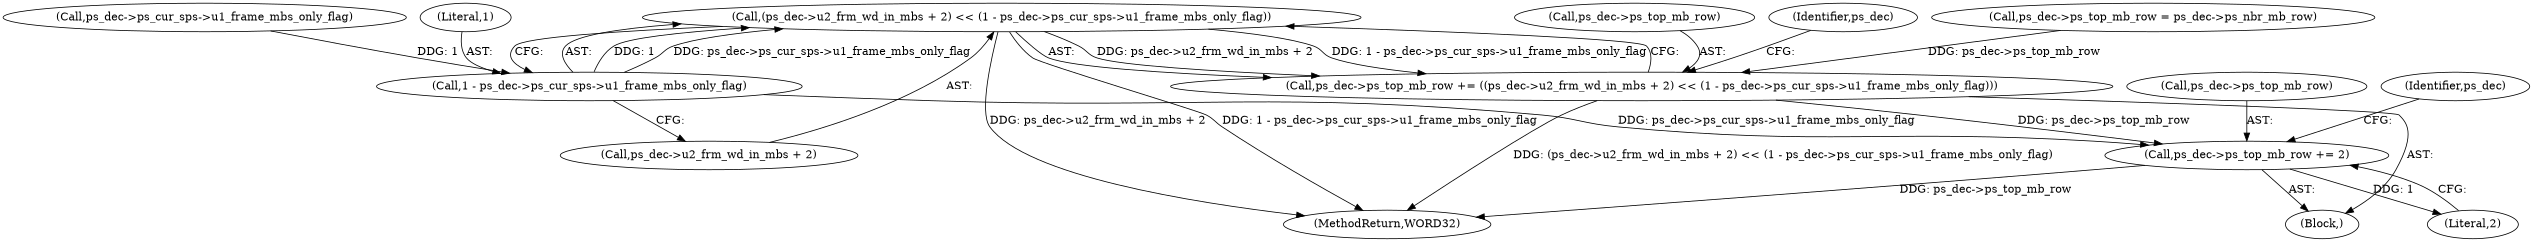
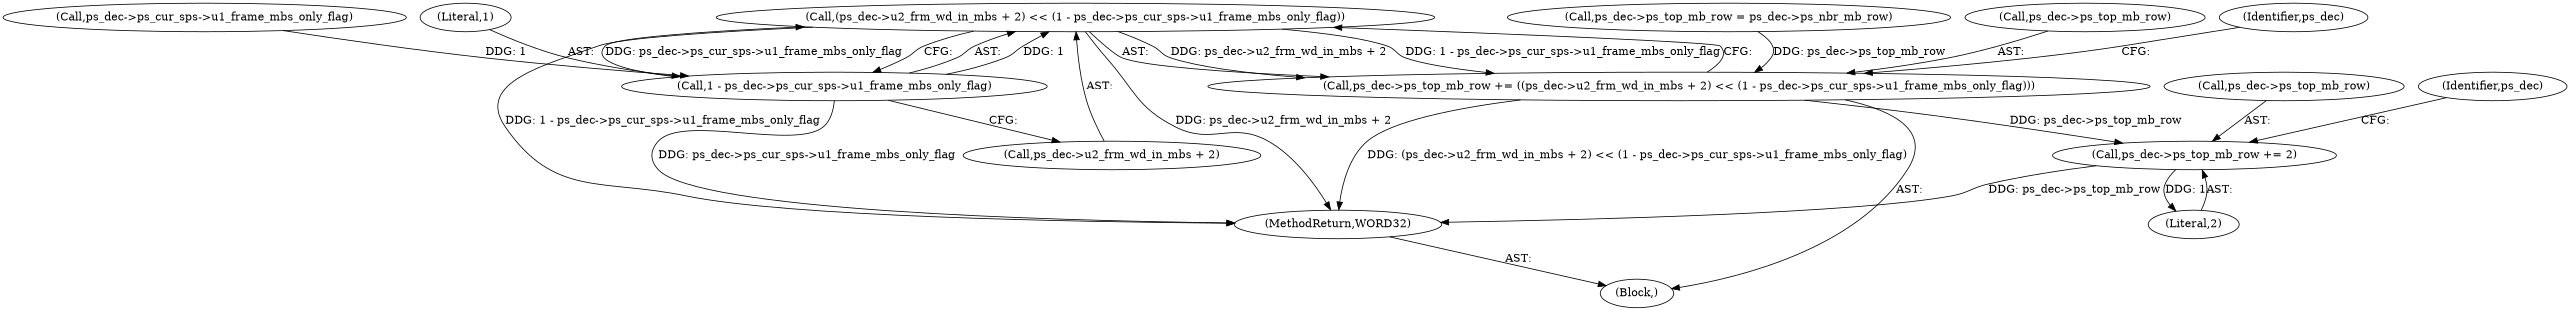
edge "(Call,1 - ps_dec->ps_cur_sps->u1_frame_mbs_only_flag)" -> "(Call,ps_dec->ps_top_mb_row += 2)": now "(Call,1 - ps_dec->ps_cur_sps->u1_frame_mbs_only_flag)" -> "(MethodReturn,WORD32)"
edge "(Call,ps_dec->ps_top_mb_row += 2)" -> "(Block,)": now "(MethodReturn,WORD32)" -> "(Block,)"
edge "(Literal,2)" -> "(Call,ps_dec->ps_top_mb_row += 2)": label "CFG: " -> "AST: "
